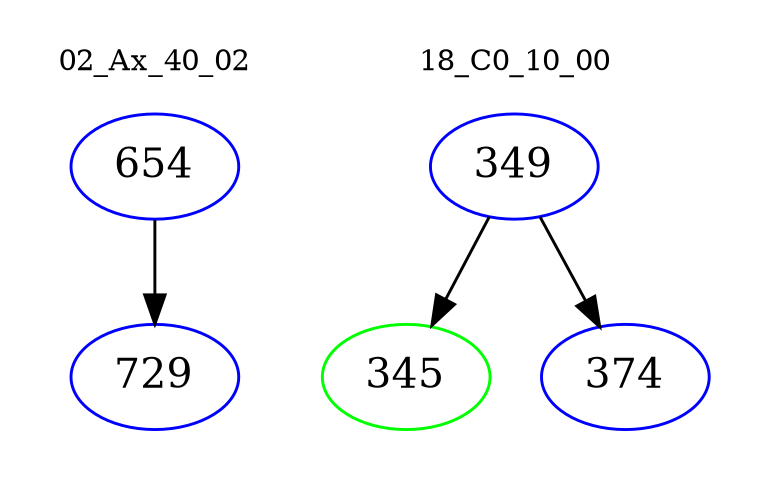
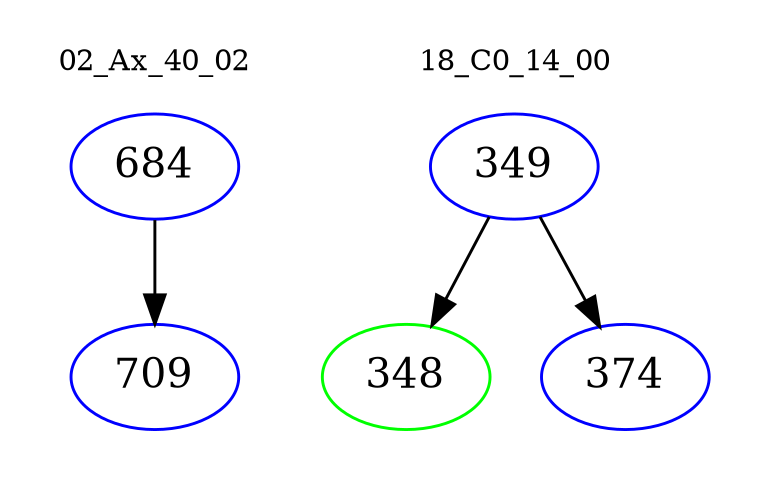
cluster "18_C0_10_00": label "18_C0_10_00" -> "18_C0_14_00"
node "654": label "654" -> "684"
node "729": label "729" -> "709"
node "345": label "345" -> "348"
